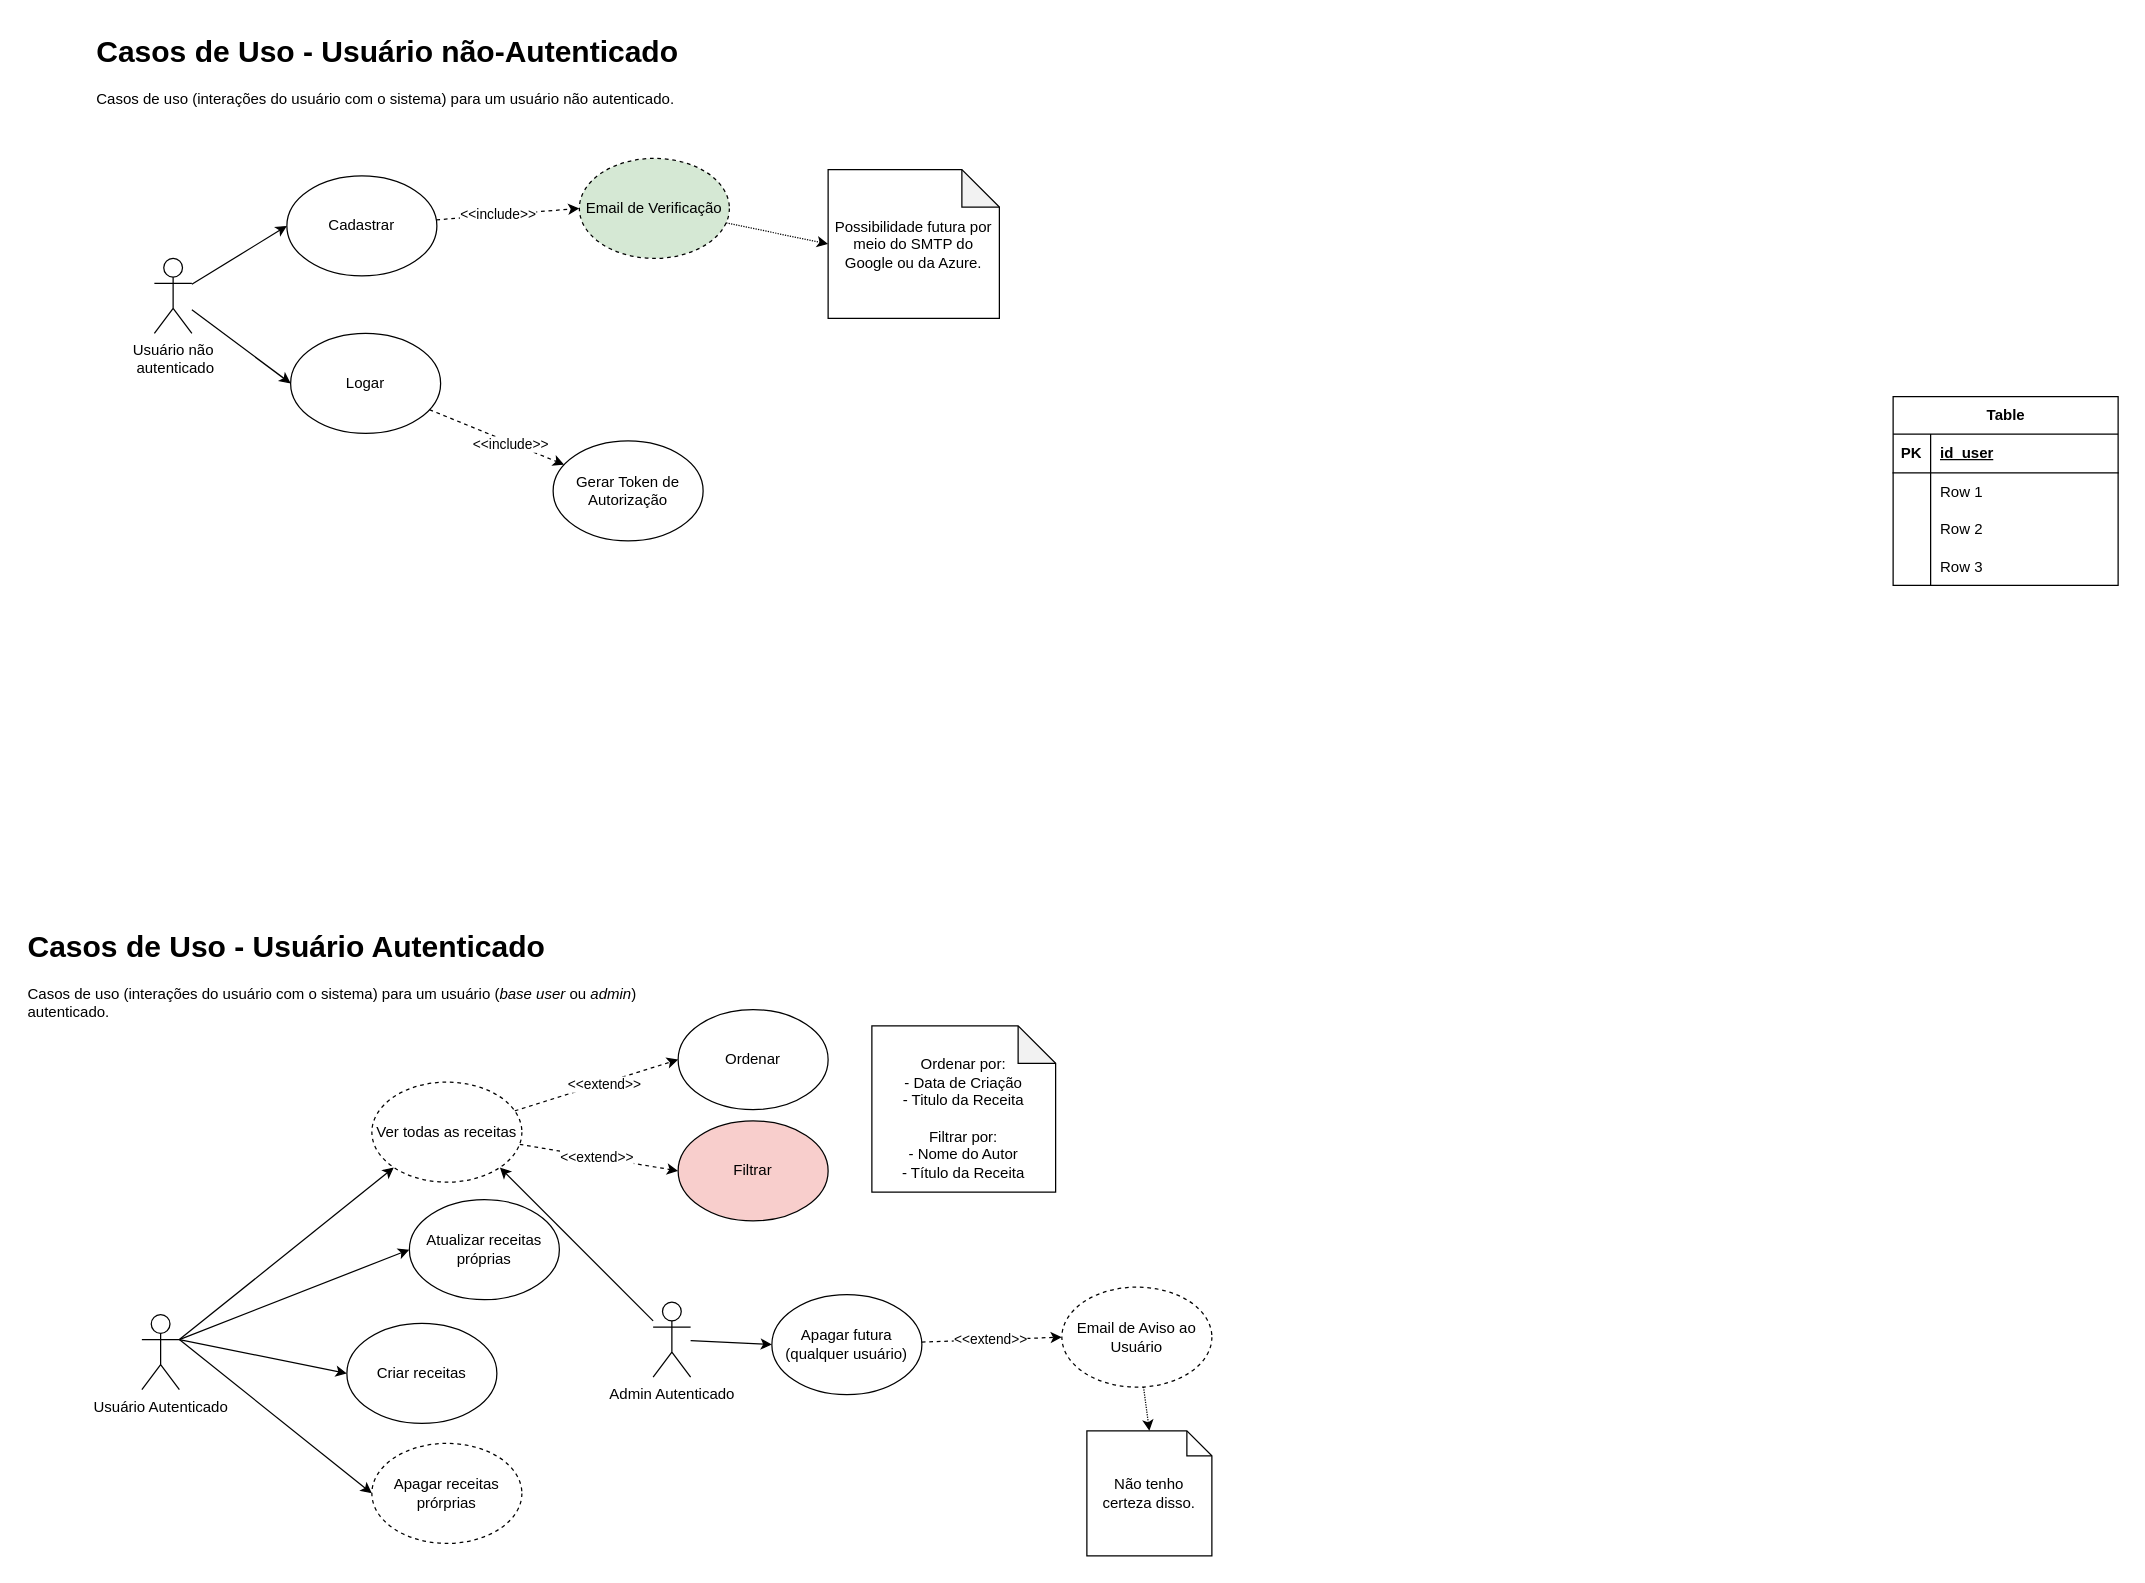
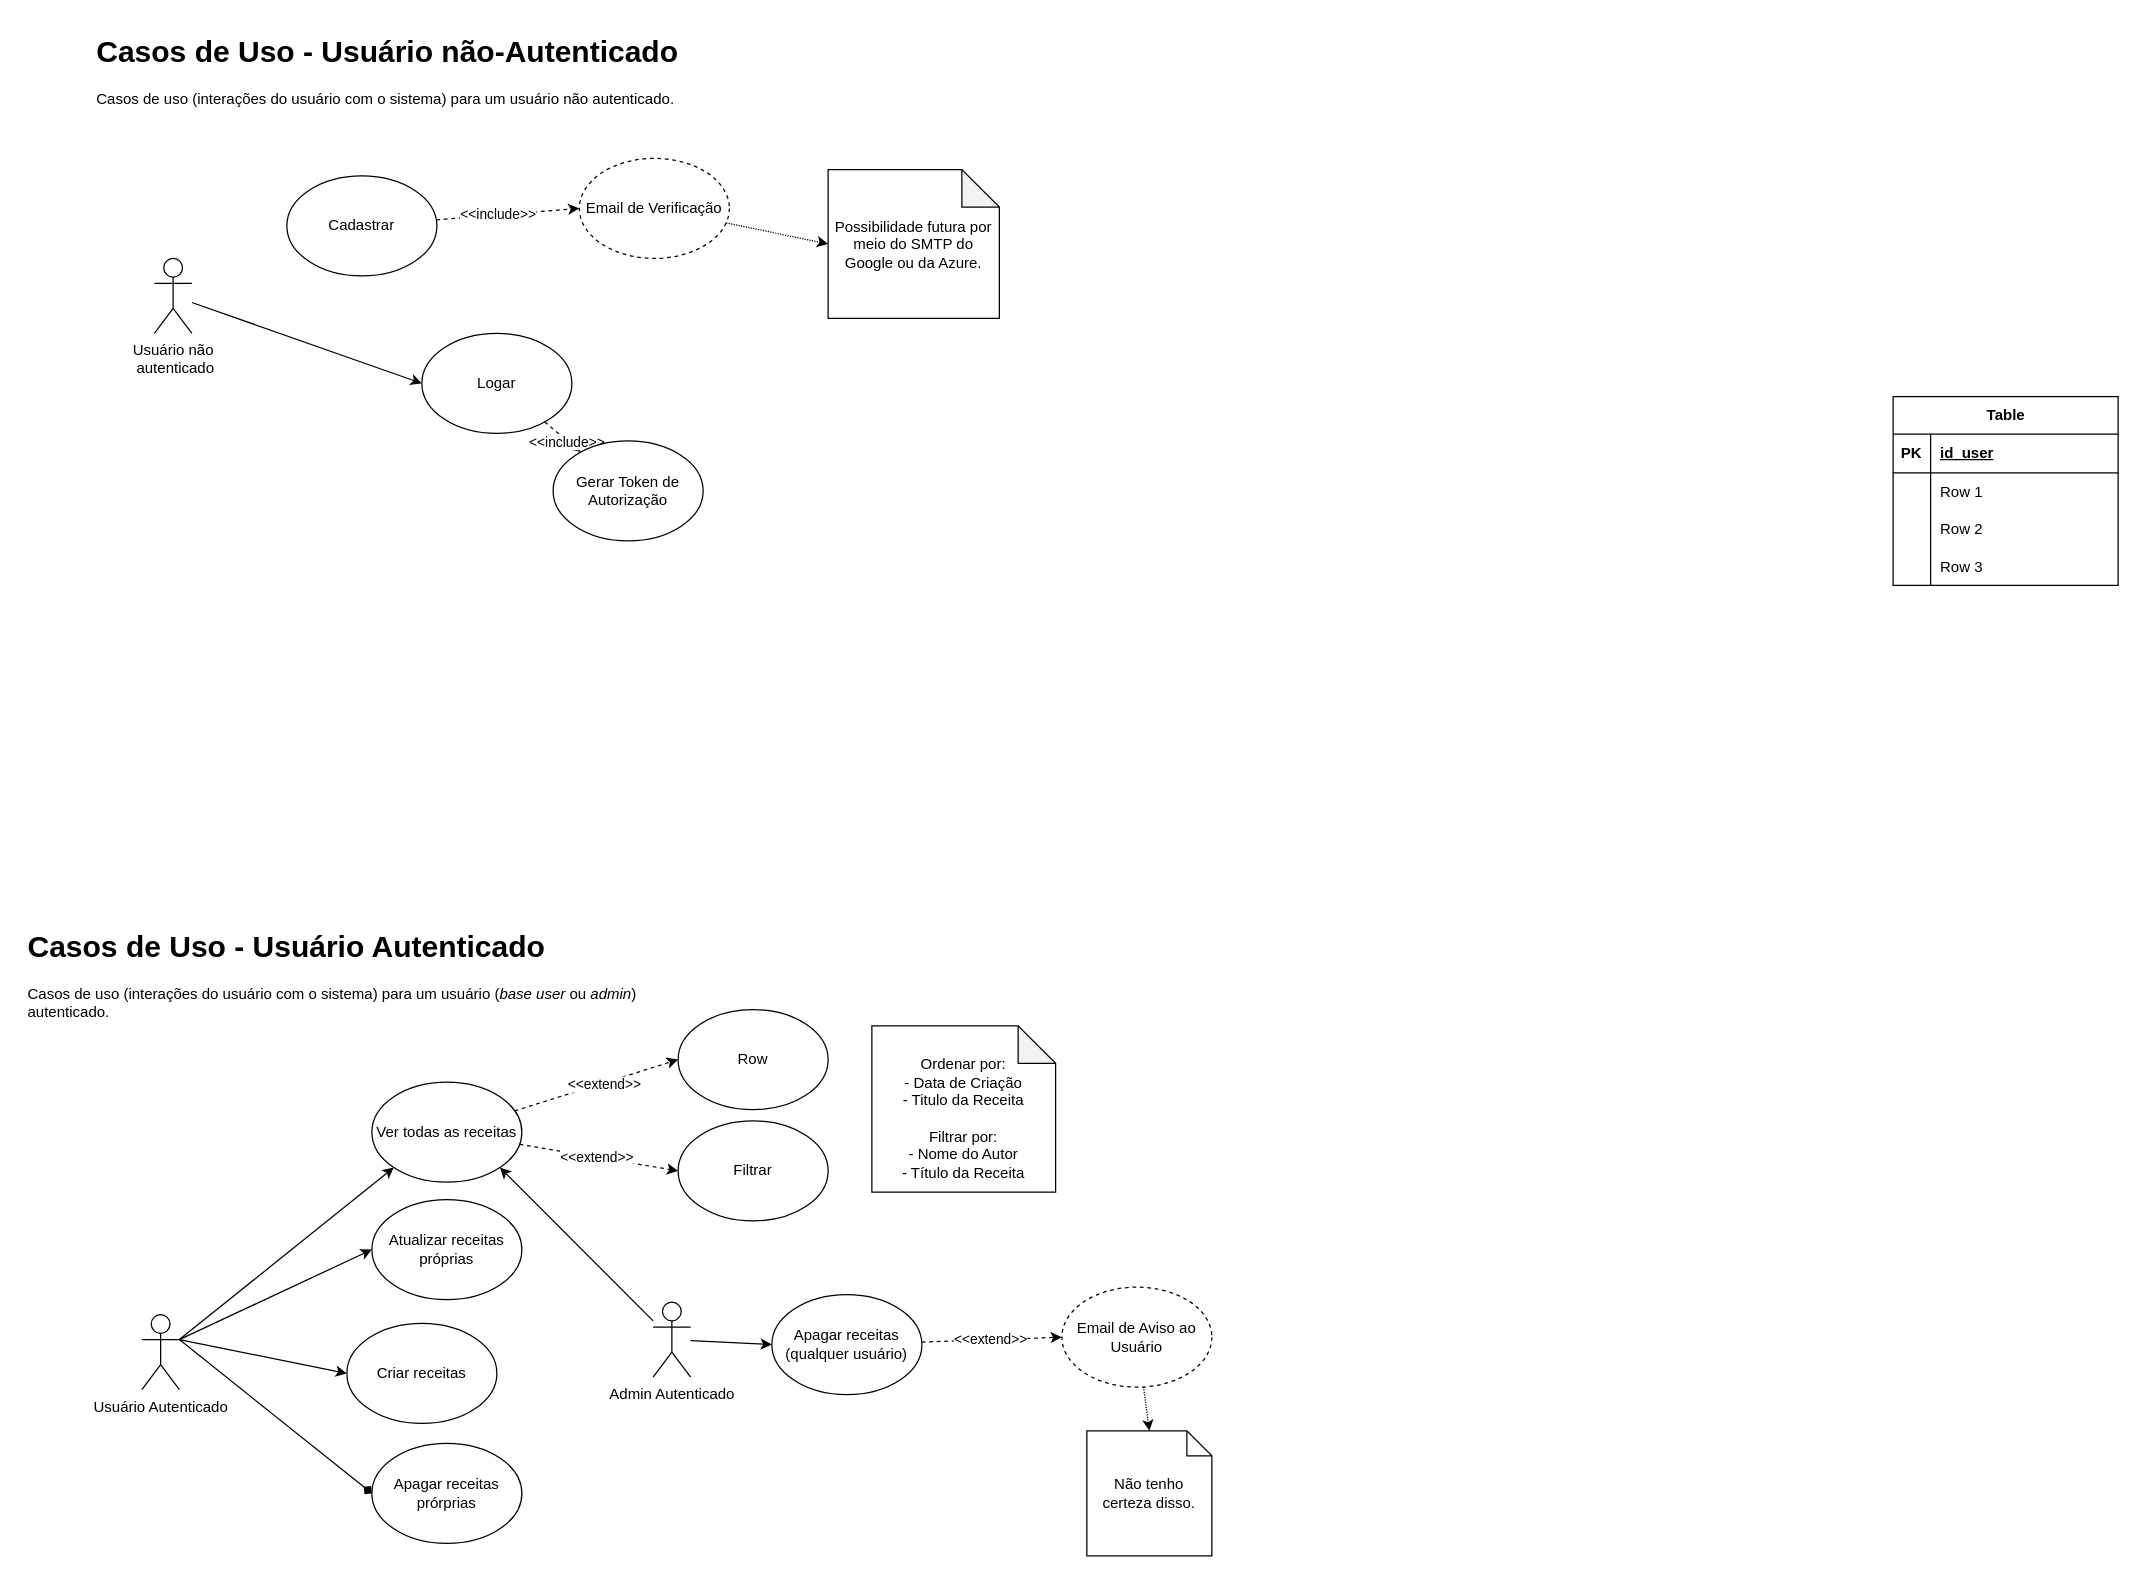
node "Email de Verificação": fillcolor #d5e8d4 -> #ffffff
edge "Usuário não autenticado" -> "Cadastrar": removed
node "Logar": moved (366, 383) -> (497, 383)
node "Ordenar": label "Ordenar" -> "Row"
node "Ver todas as receitas": style dashed -> solid
node "Filtrar": fillcolor #f8cecc -> #ffffff
node "Atualizar receitas próprias": moved (484, 1249) -> (447, 1249)
node "Apagar futura (qualquer usuário)": label "Apagar futura (qualquer usuário)" -> "Apagar receitas (qualquer usuário)"
edge "Usuário Autenticado" -> "Apagar receitas prórprias": arrowhead classic -> diamond
node "Apagar receitas prórprias": style dashed -> solid
